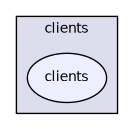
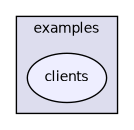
cluster "clients": label "clients" -> "examples"
